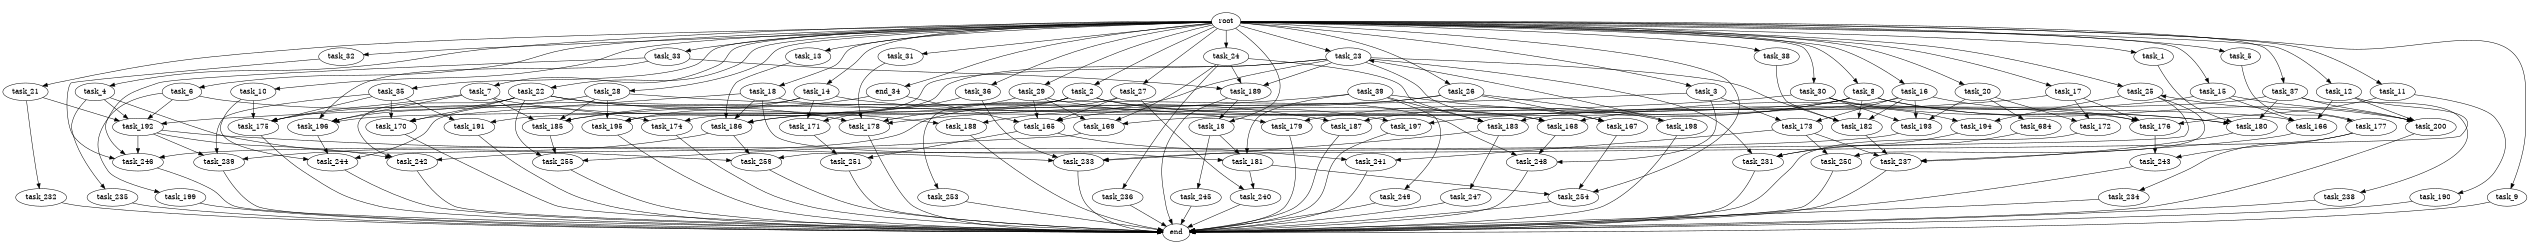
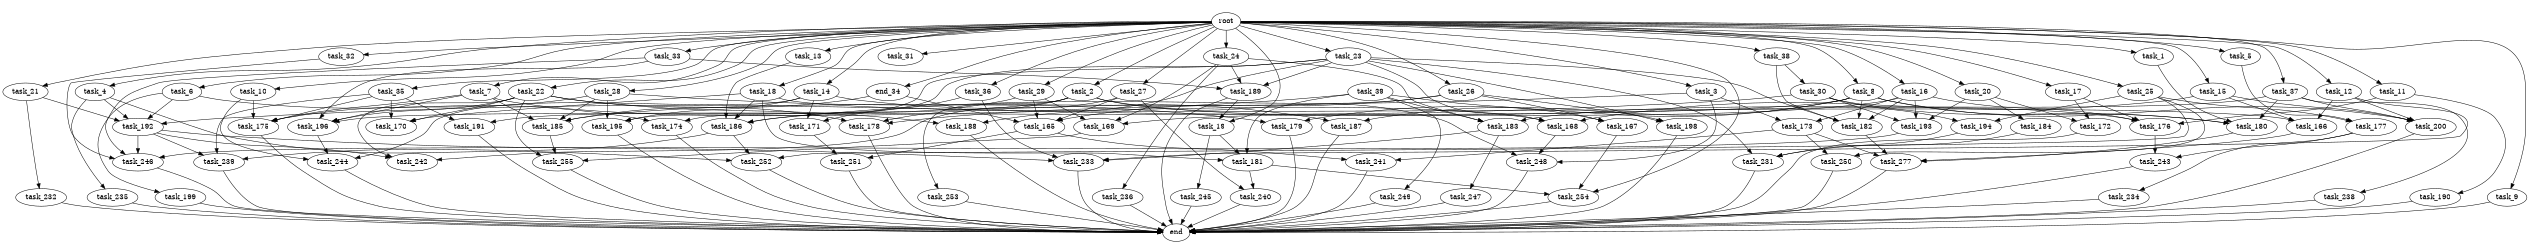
edge "root" -> "task_30": now "task_38" -> "task_30"
edge "task_31" -> "task_178": removed
edge "task_198" -> "task_23": reversed
edge "task_177" -> "task_25": reversed
node "task_197": removed
node "task_684": label "task_684" -> "task_184"
node "task_259": label "task_259" -> "task_252"
node "task_237": label "task_237" -> "task_277"
edge "task_170" -> "end": removed
edge "task_242" -> "end": removed
